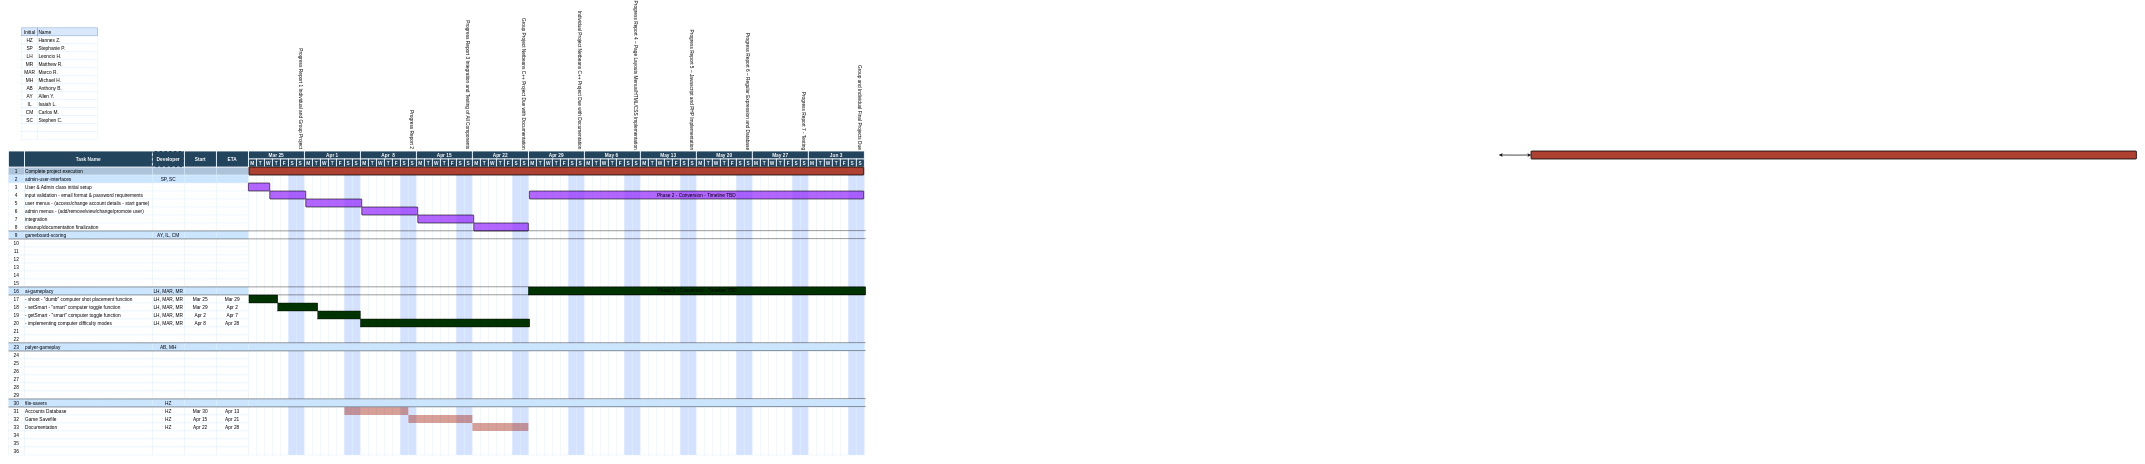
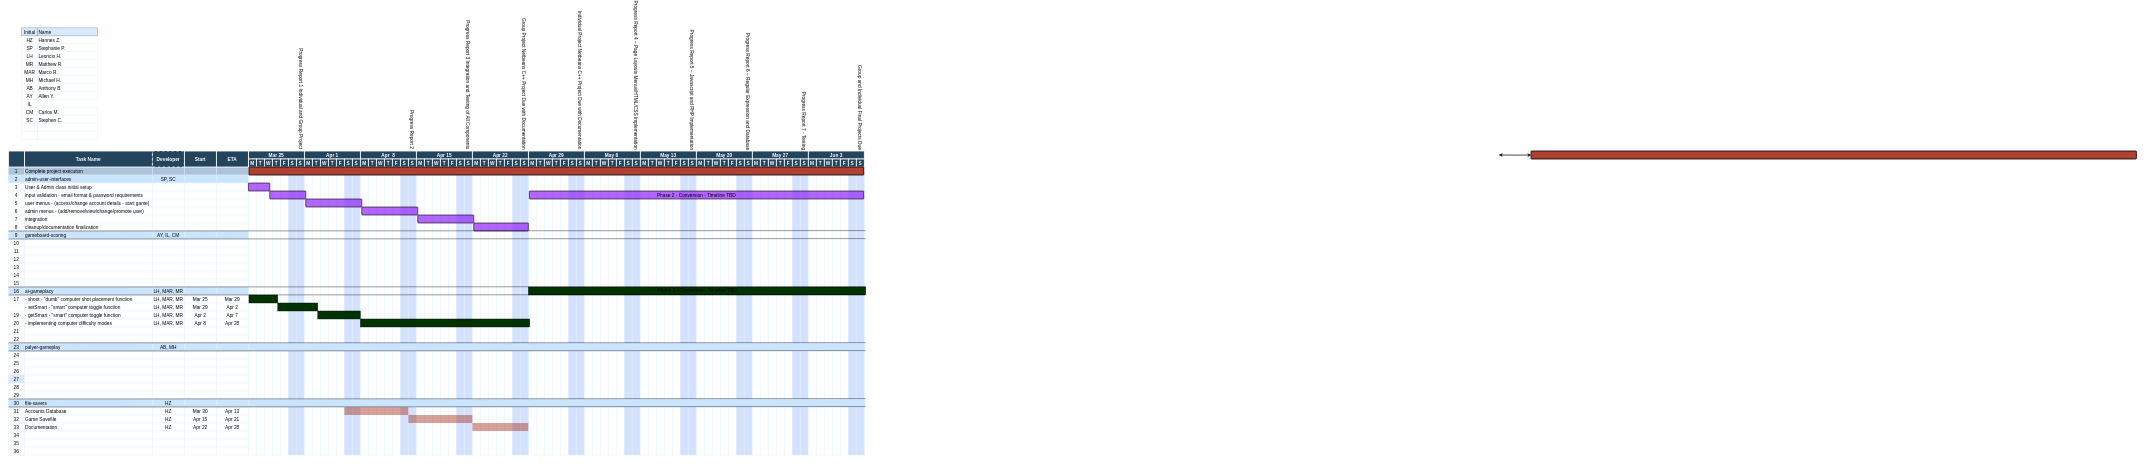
node "Isaiah L.": removed
node "18": removed
node "26": shape ellipse -> rectangle
node "27": fillcolor #ffffff -> #dae8fc
